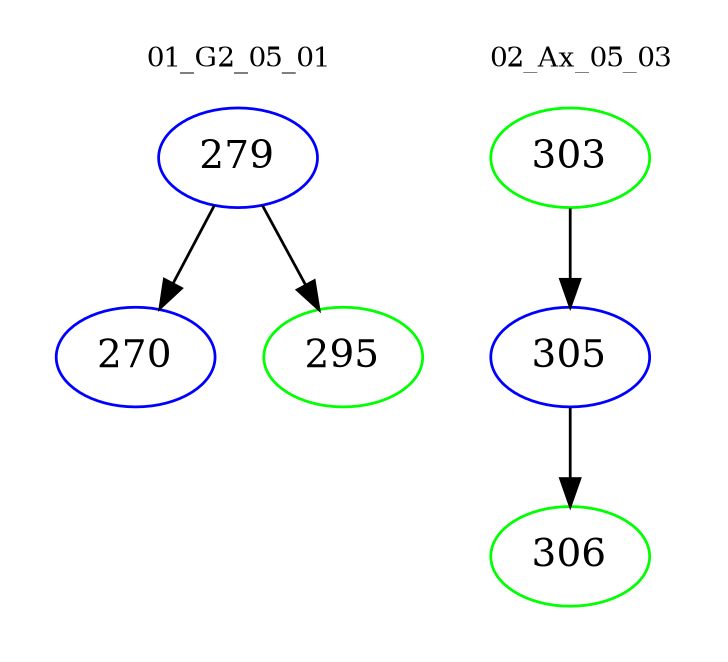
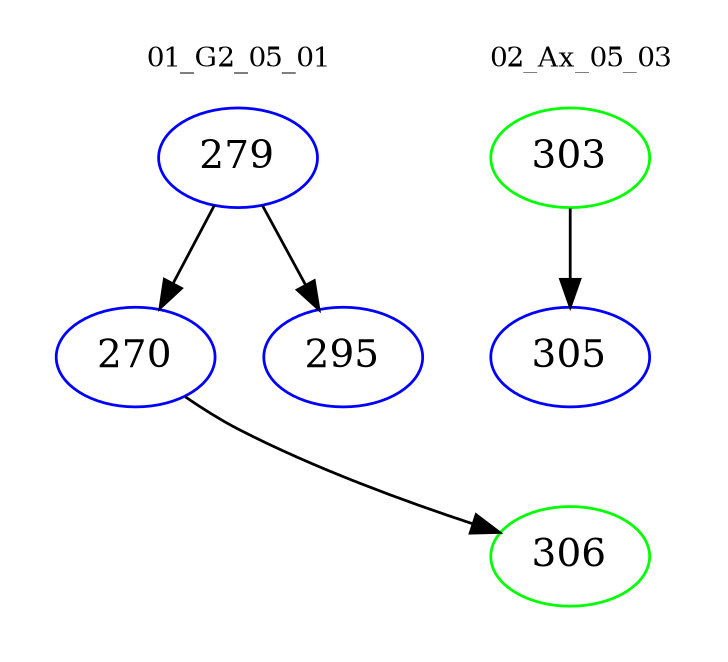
node "295": color green -> blue
edge "305" -> "306": now "270" -> "306"
